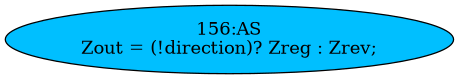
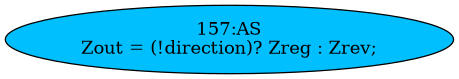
node "156:AS Zout = (!direction)? Zreg : Zrev;": label "156:AS Zout = (!direction)? Zreg : Zrev;" -> "157:AS Zout = (!direction)? Zreg : Zrev;"
